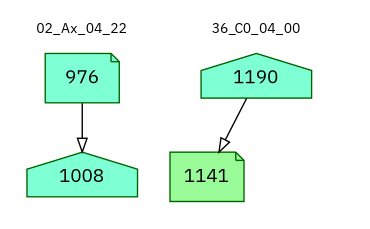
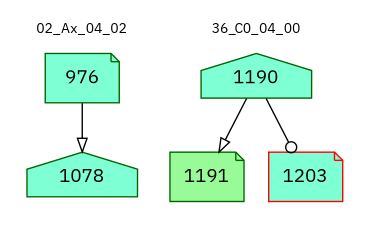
cluster "02_Ax_04_22": label "02_Ax_04_22" -> "02_Ax_04_02"
node "1008": label "1008" -> "1078"
node "1141": label "1141" -> "1191"
node "1203": added
